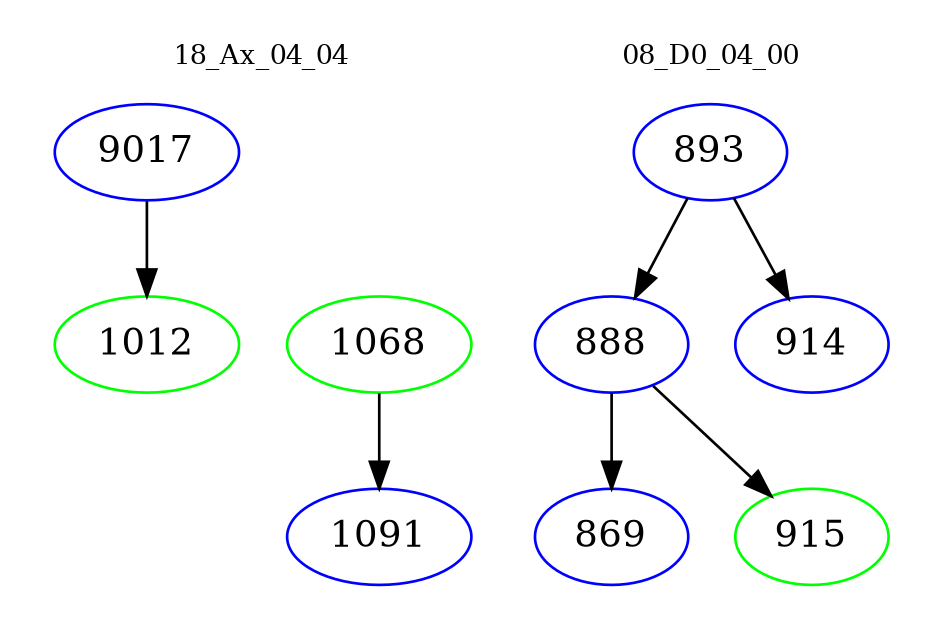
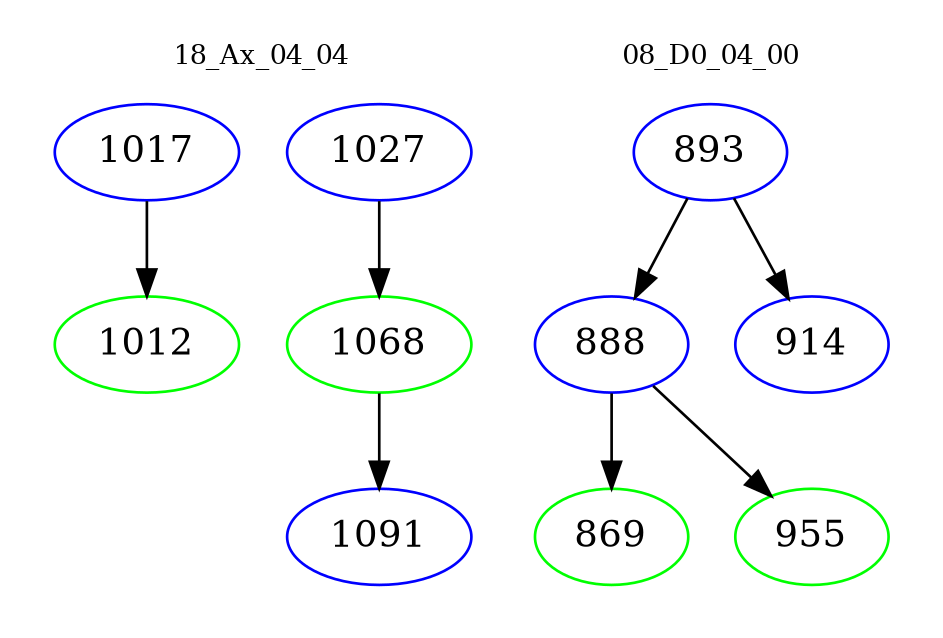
node "9017": label "9017" -> "1017"
node "1027": added
node "869": color blue -> green
node "915": label "915" -> "955"
